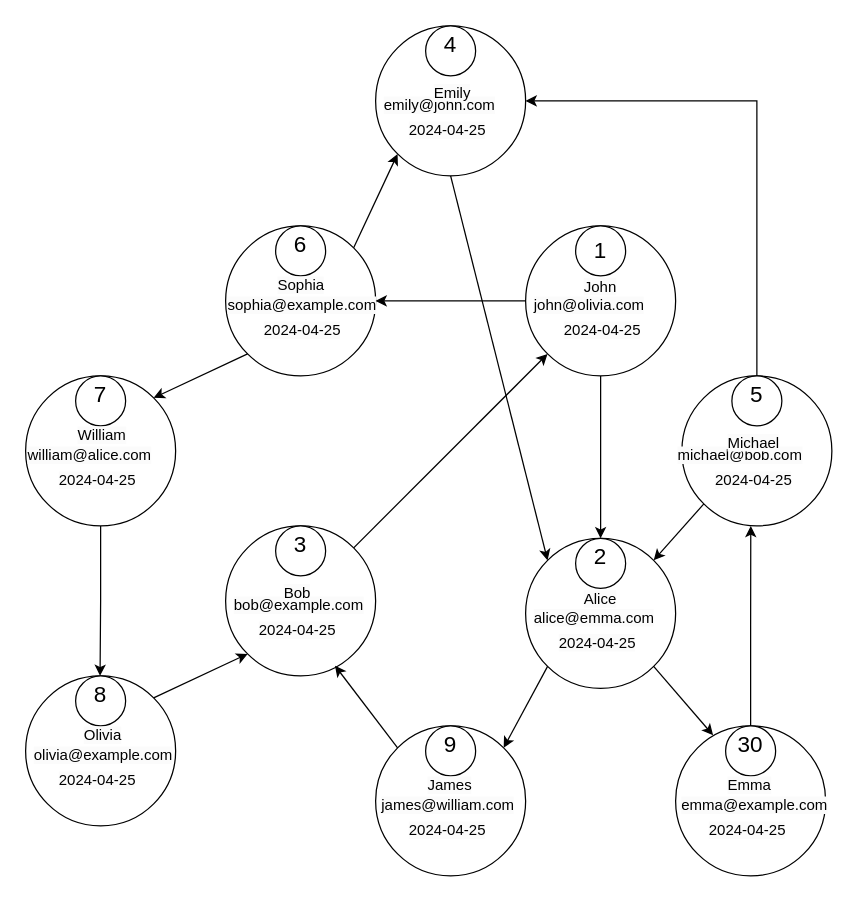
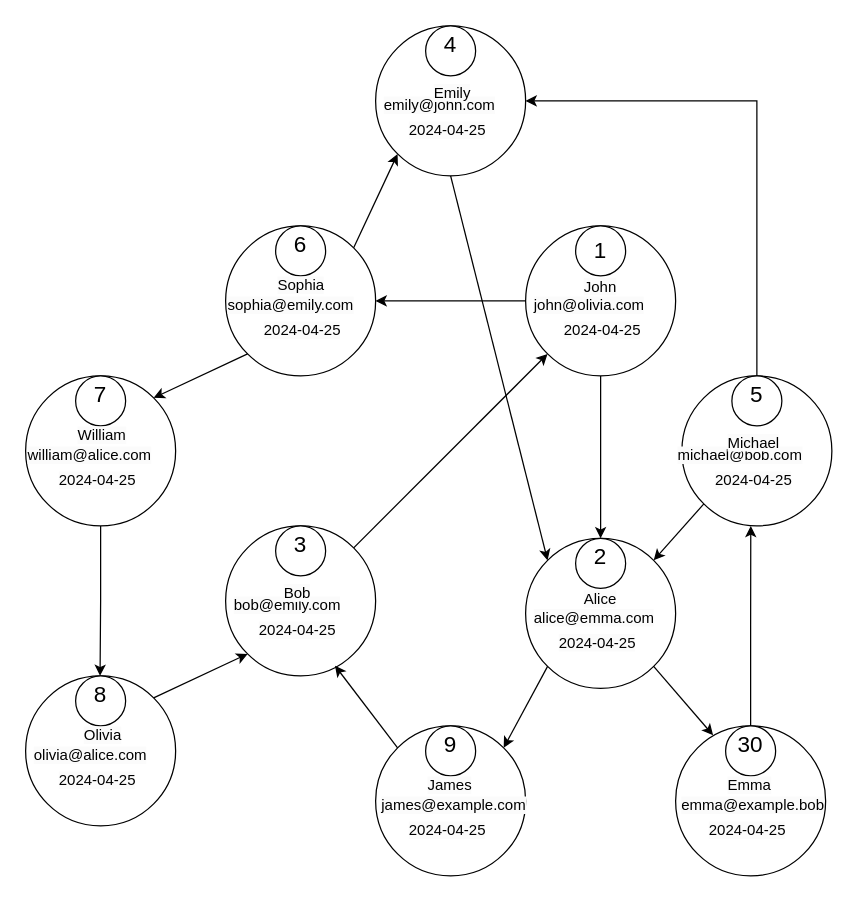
node "sophia@example.com": label "sophia@example.com" -> "sophia@emily.com"
node "bob@example.com": label "bob@example.com" -> "bob@emily.com"
node "olivia@example.com": label "olivia@example.com" -> "olivia@alice.com"
node "james@william.com": label "james@william.com" -> "james@example.com"
node "emma@example.com": label "emma@example.com" -> "emma@example.bob"
